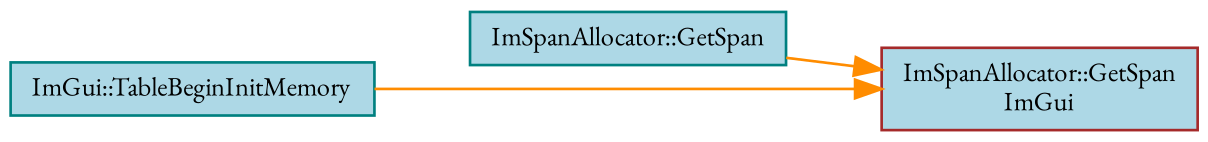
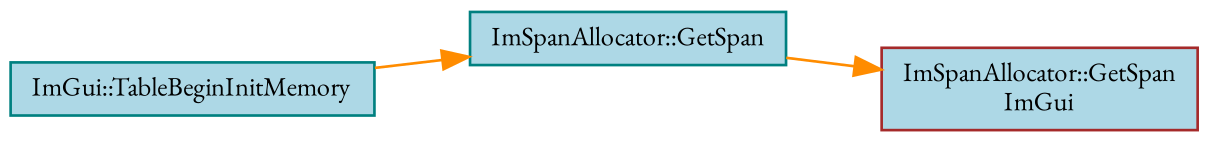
edge "ImGui::TableBeginInitMemory" -> "ImSpanAllocator::GetSpan ImGui": now "ImGui::TableBeginInitMemory" -> "ImSpanAllocator::GetSpan"
